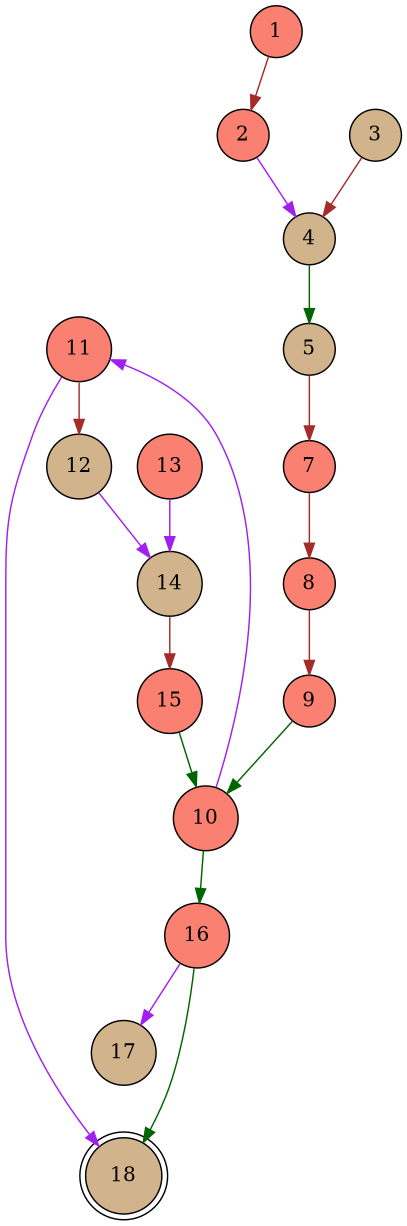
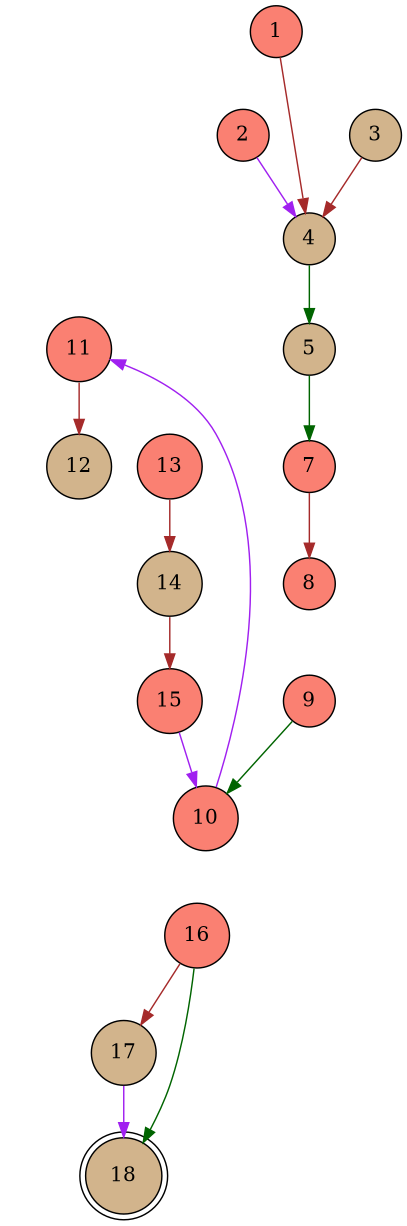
edge "1" -> "2": now "1" -> "4"
edge "5" -> "7": color brown -> darkgreen
edge "13" -> "14": color purple -> brown
edge "12" -> "14": removed
edge "8" -> "9": removed
edge "15" -> "10": color darkgreen -> purple
edge "11" -> "18": now "17" -> "18"
edge "10" -> "16": removed
edge "16" -> "17": color purple -> brown
